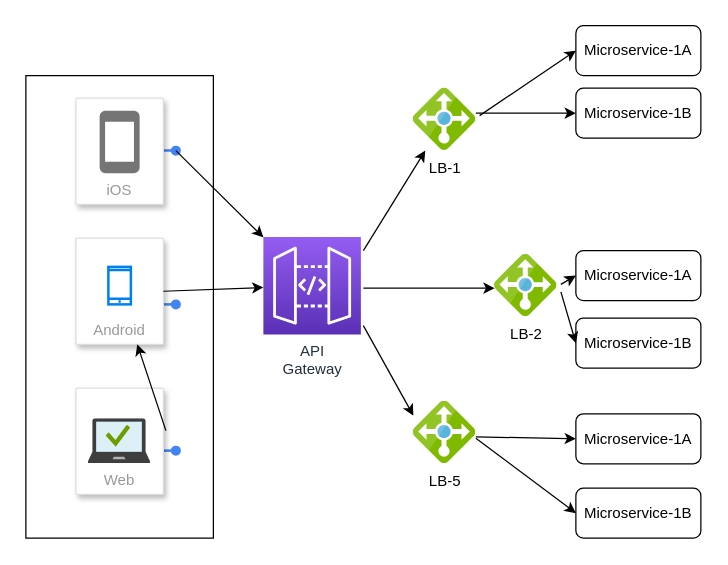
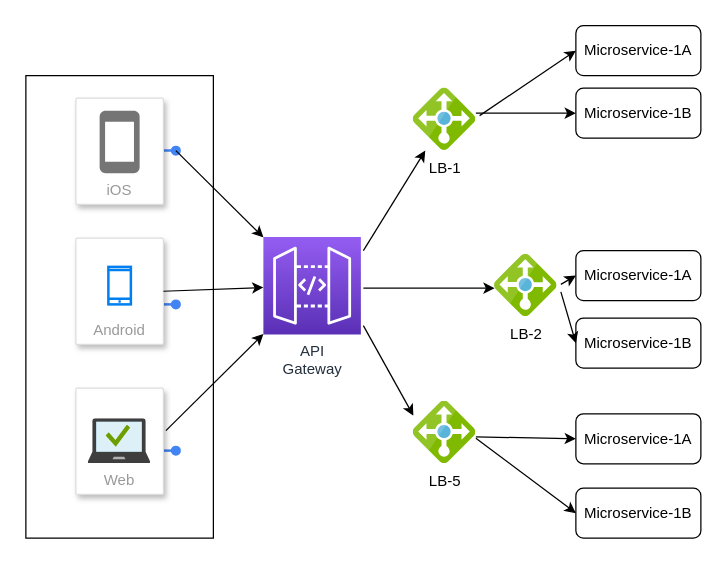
edge "Web" -> "Android": now "Web" -> "API Gateway"
